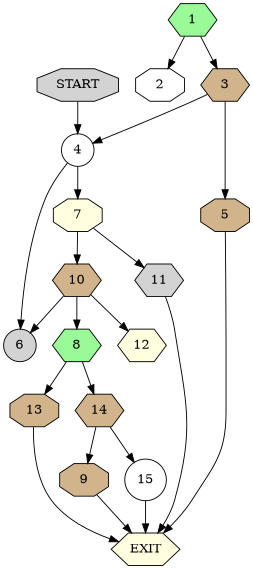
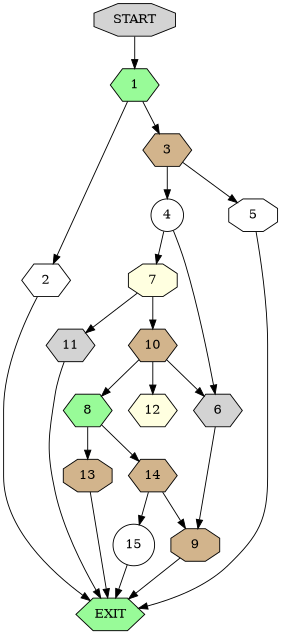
node "2": shape octagon -> hexagon
edge "START" -> "4": now "START" -> "1"
node "5": fillcolor tan -> white
node "6": shape circle -> hexagon
edge "2" -> "EXIT": added
edge "6" -> "9": added
node "EXIT": fillcolor lightyellow -> palegreen
